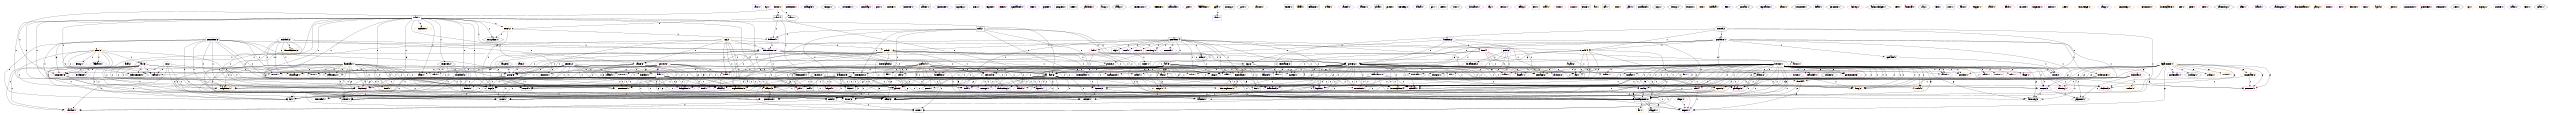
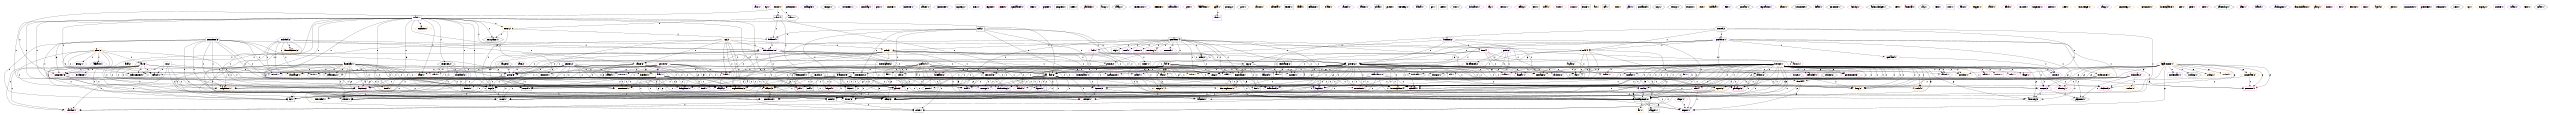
node "material(1)": added
edge "rival(1)" -> "network(3)": reversed
